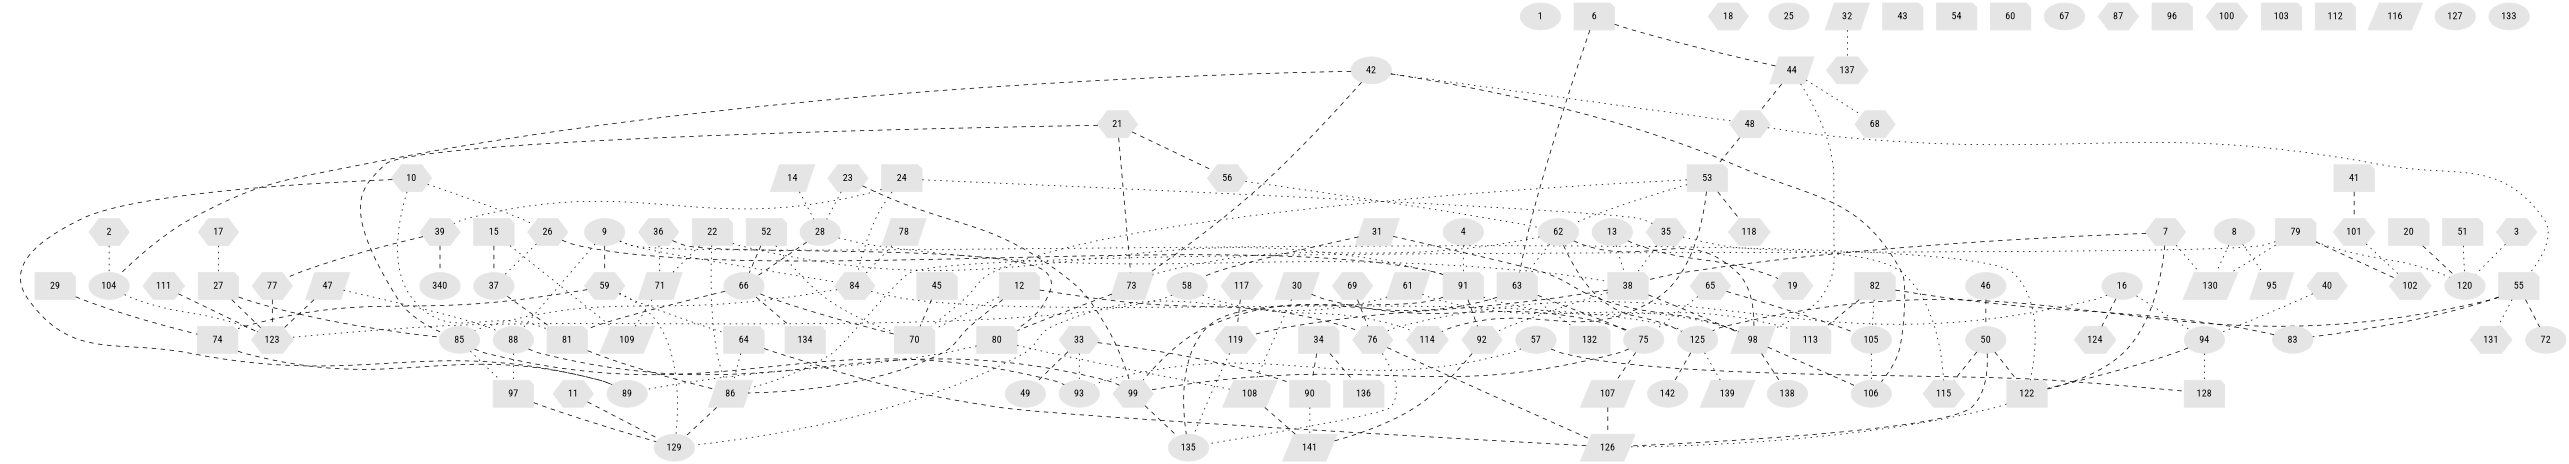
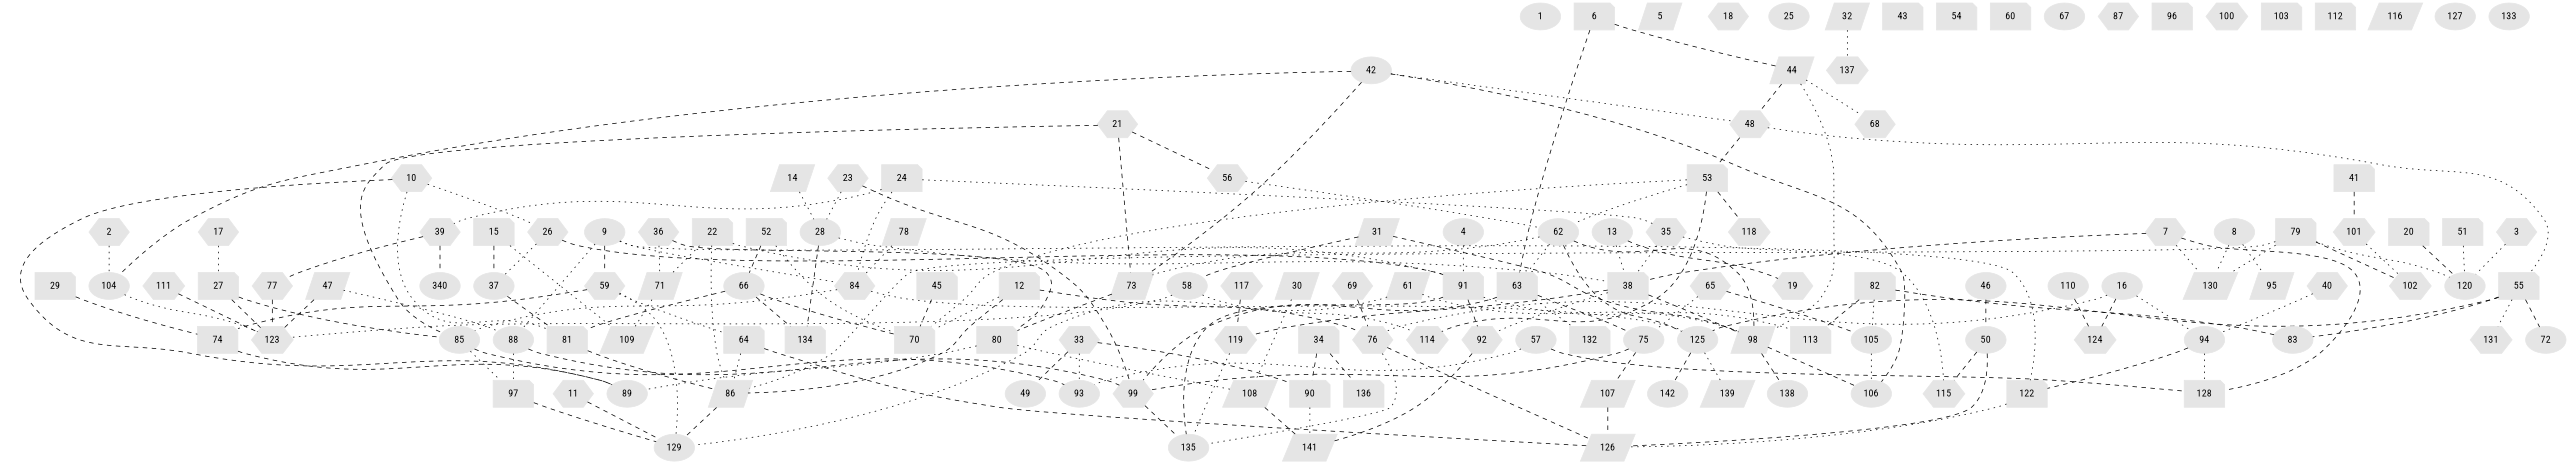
node "5": added
edge "28" -- "66": now "28" -- "134"
node "110": added
edge "30" -- "75": removed
edge "7" -- "122": now "7" -- "128"
edge "50" -- "122": removed
